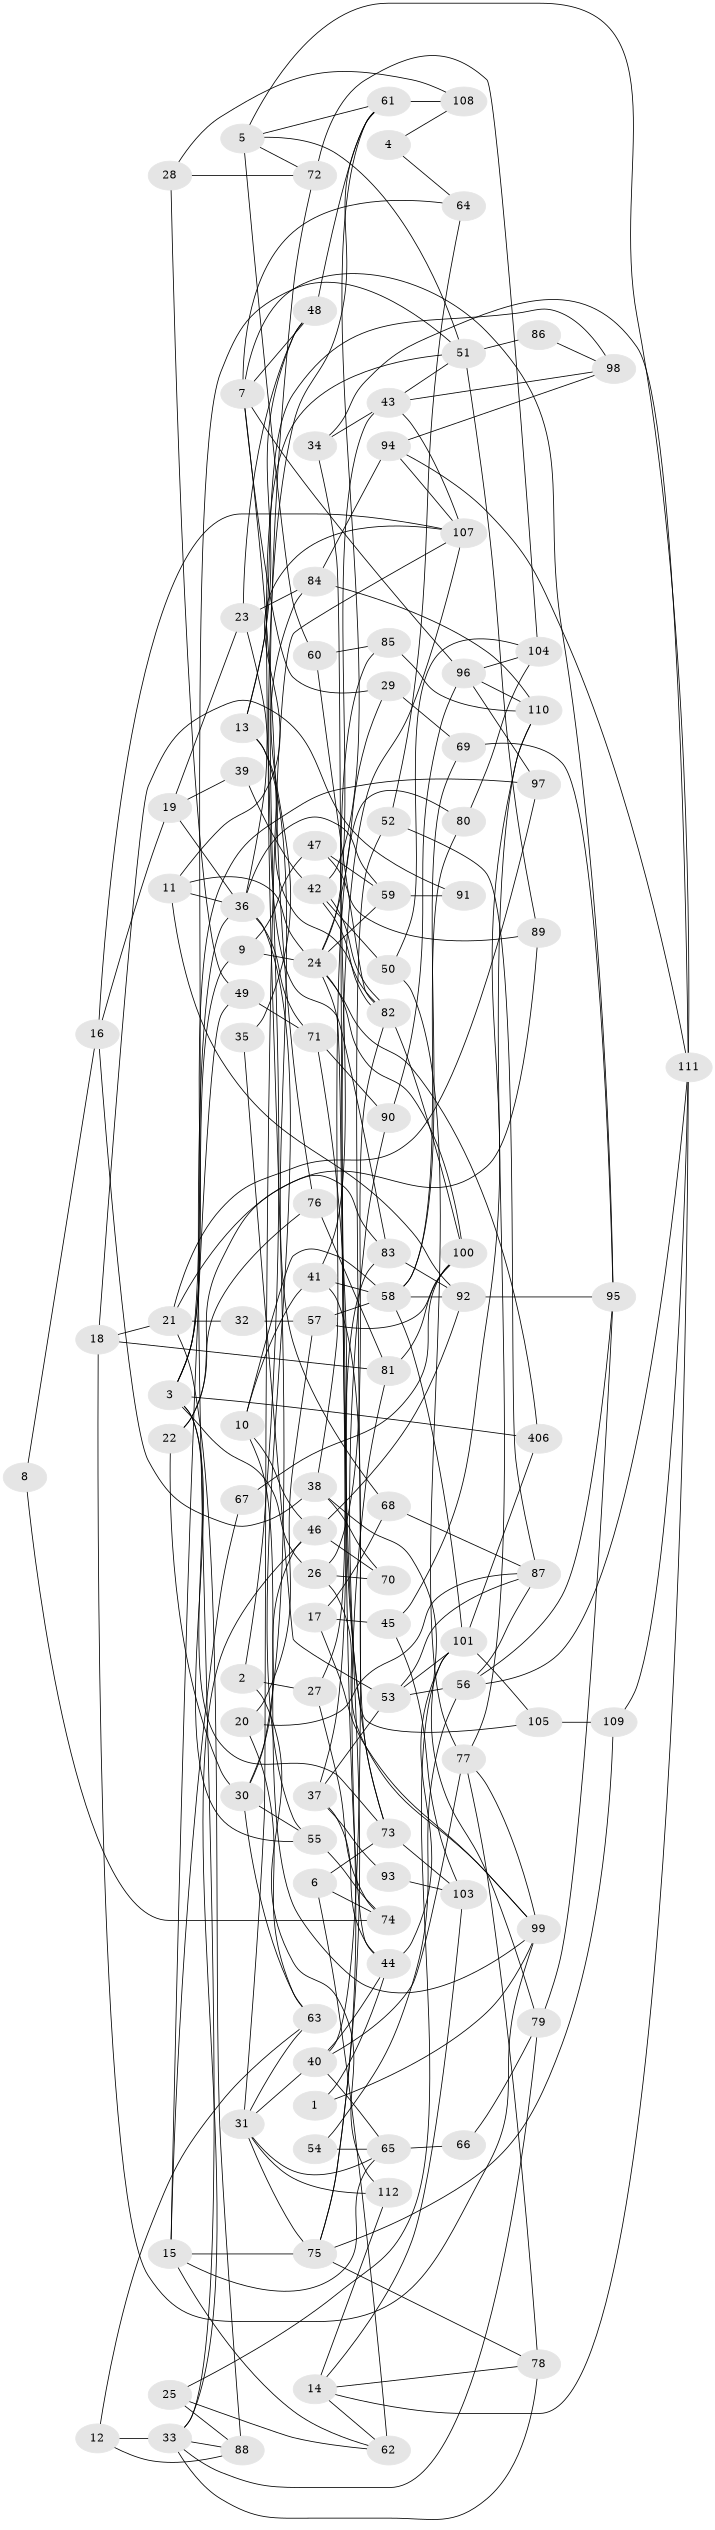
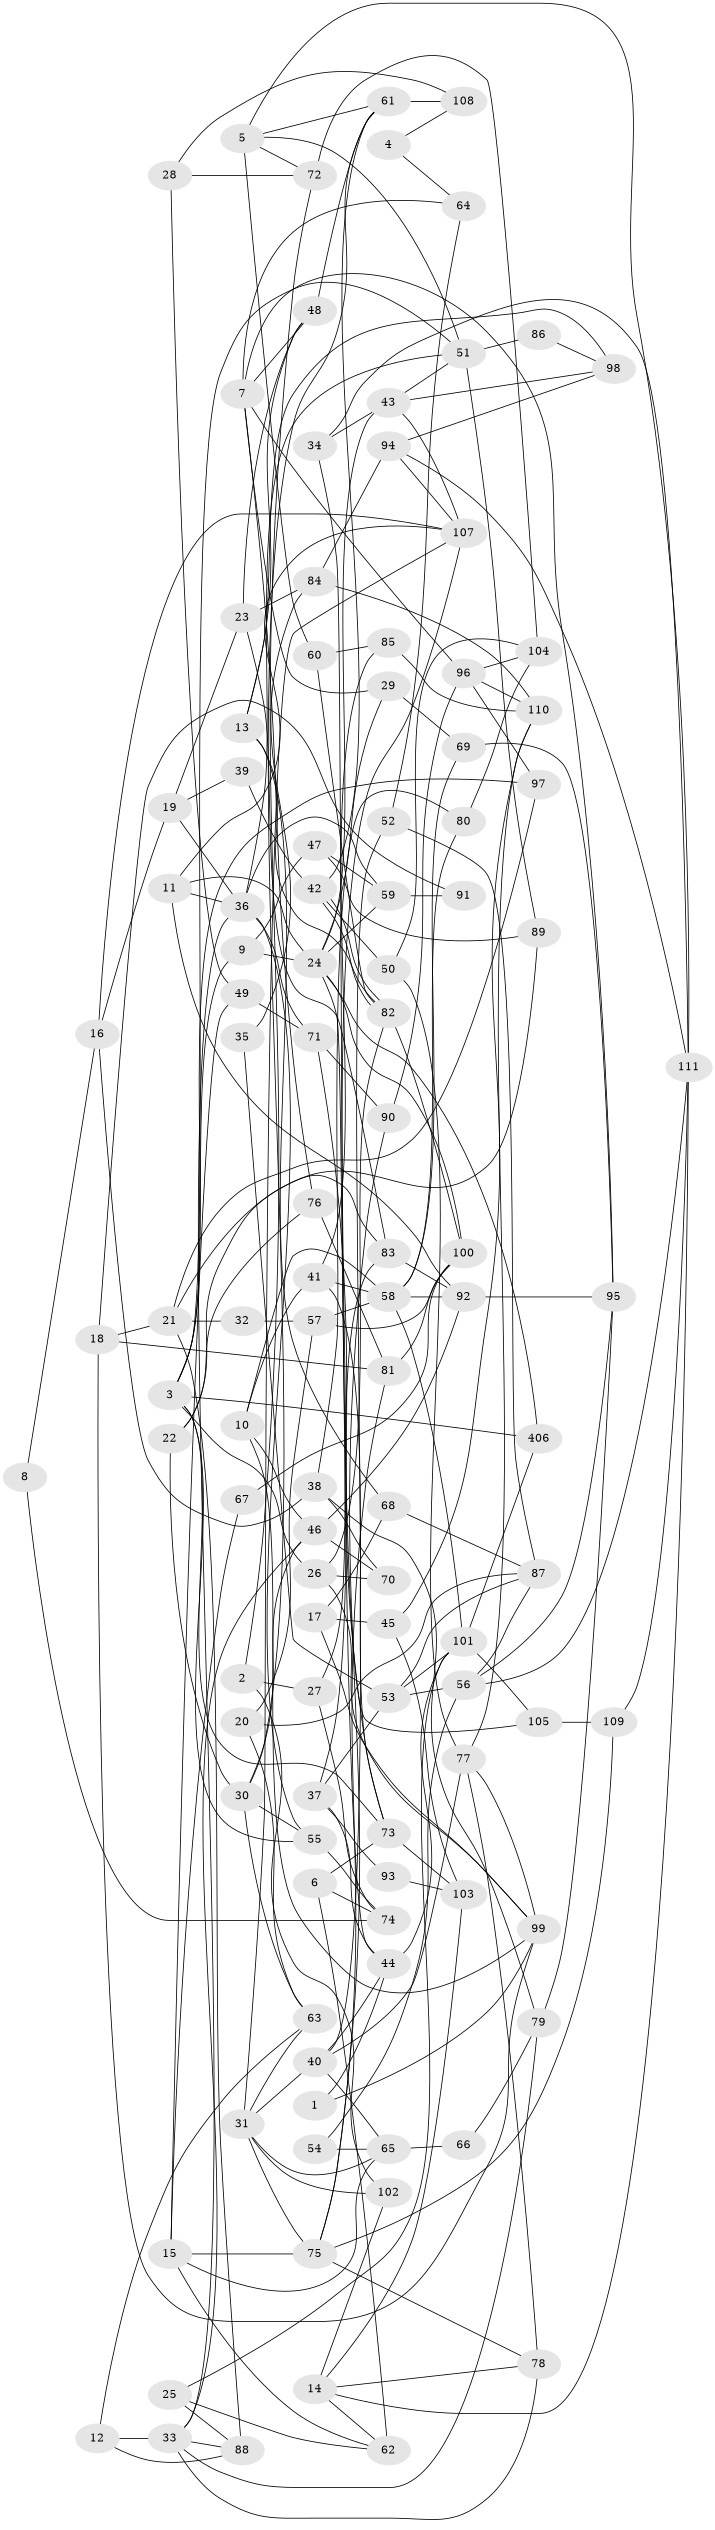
node "112": label "112" -> "102"
